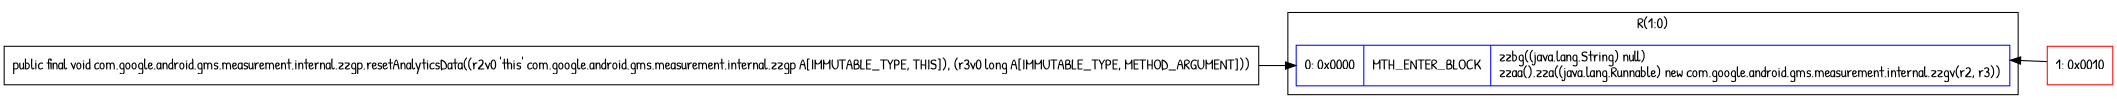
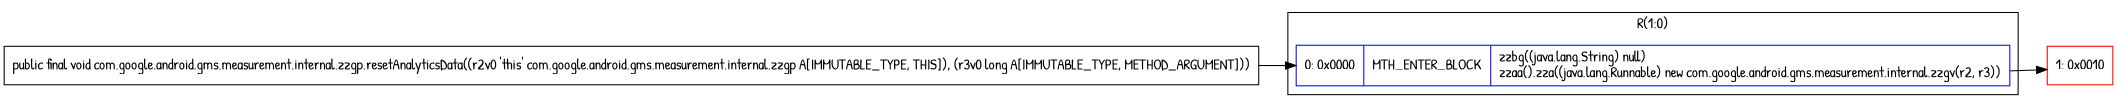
edge "1: 0x0010" -> "0: 0x0000": reversed
